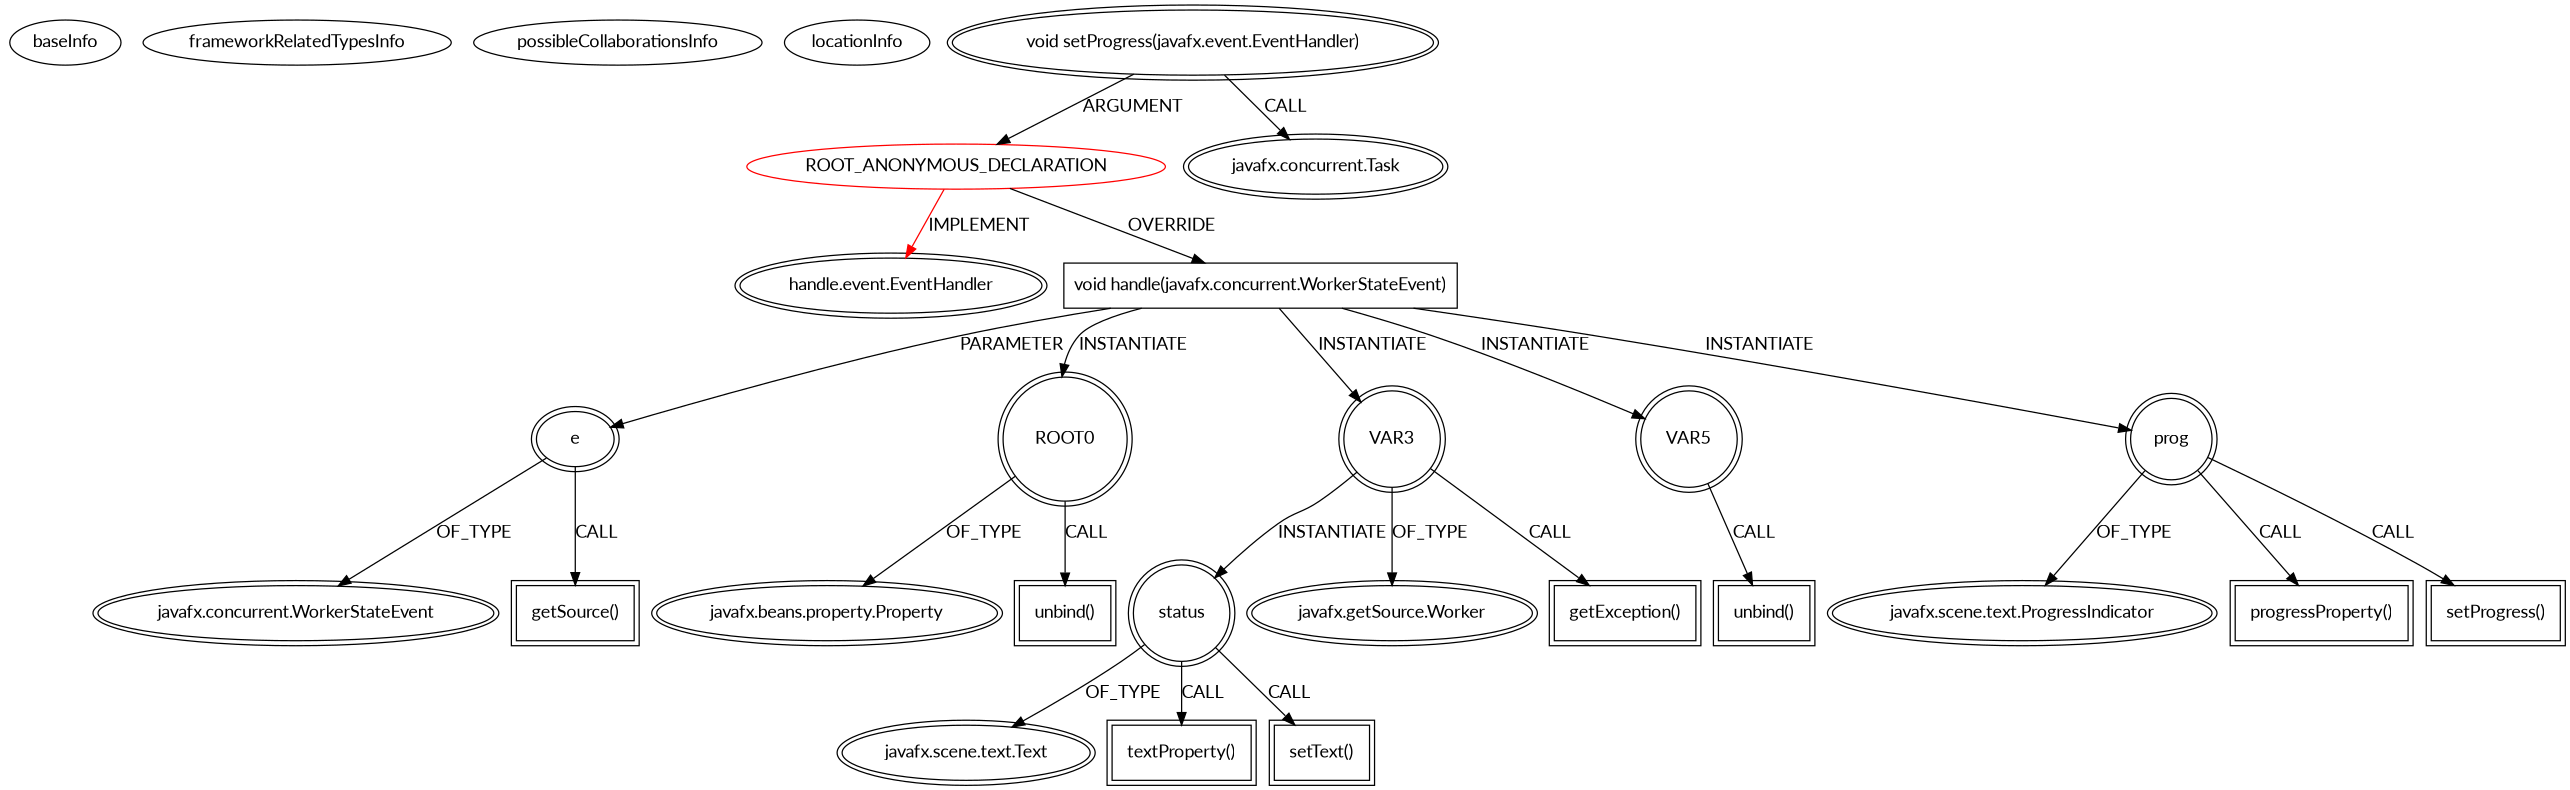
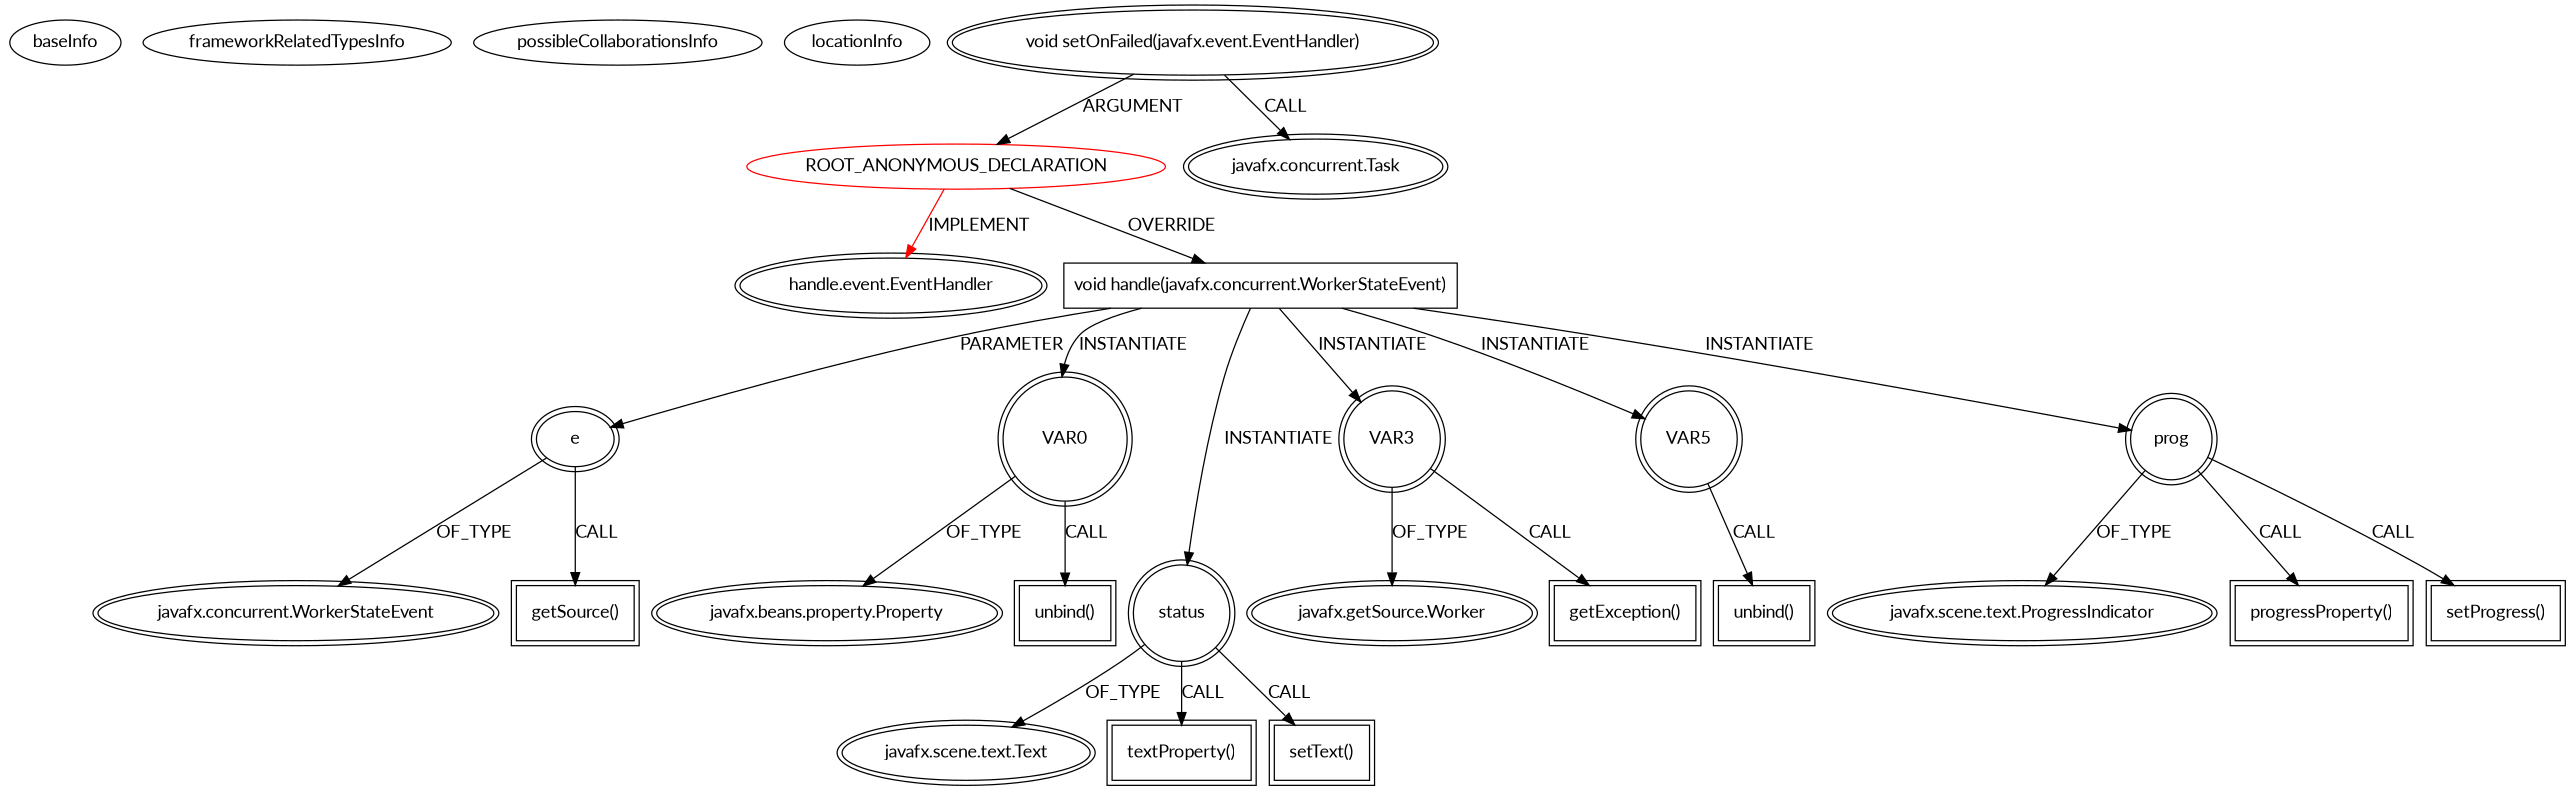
node "void setProgress(javafx.event.EventHandler)": label "void setProgress(javafx.event.EventHandler)" -> "void setOnFailed(javafx.event.EventHandler)"
node "ROOT0": label "ROOT0" -> "VAR0"
edge "VAR3" -> "status": now "void handle(javafx.concurrent.WorkerStateEvent)" -> "status"
